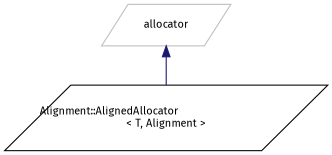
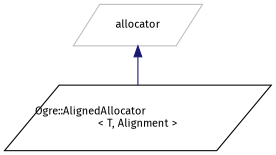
node "Alignment::AlignedAllocator < T, Alignment >": label "Alignment::AlignedAllocator < T, Alignment >" -> "Ogre::AlignedAllocator < T, Alignment >"
